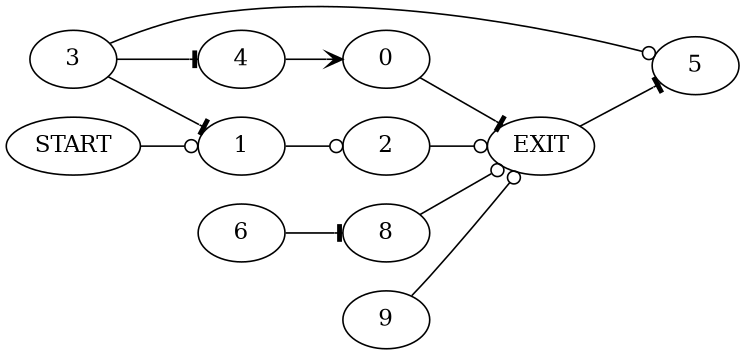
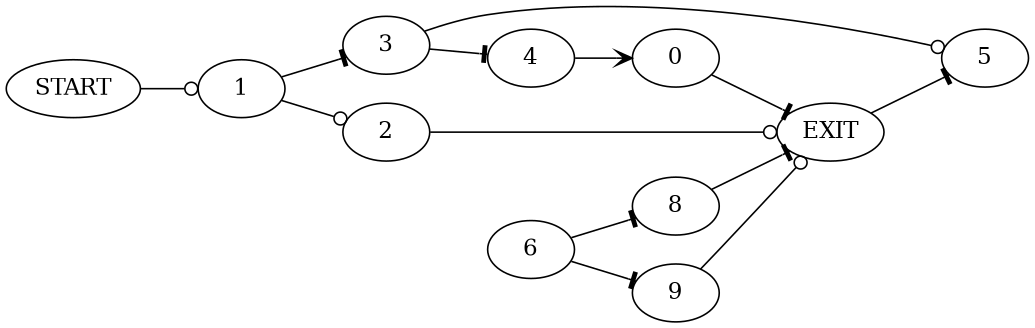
edge "3" -> "1": reversed
edge "8" -> "EXIT": arrowhead odot -> tee
edge "6" -> "9": added
